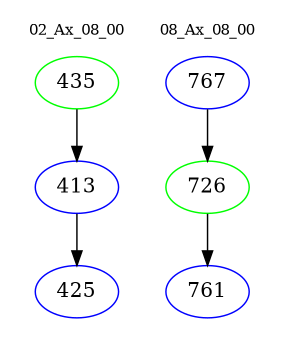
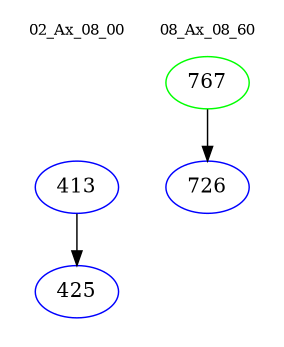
cluster "08_Ax_08_00": label "08_Ax_08_00" -> "08_Ax_08_60"
node "435": removed
node "767": color blue -> green
node "726": color green -> blue
node "761": removed
